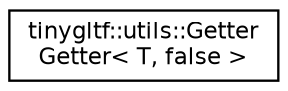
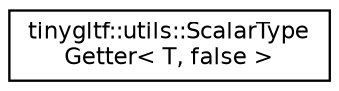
node "tinygltf::utils::Getter Getter< T, false >": label "tinygltf::utils::Getter Getter< T, false >" -> "tinygltf::utils::ScalarType Getter< T, false >"
